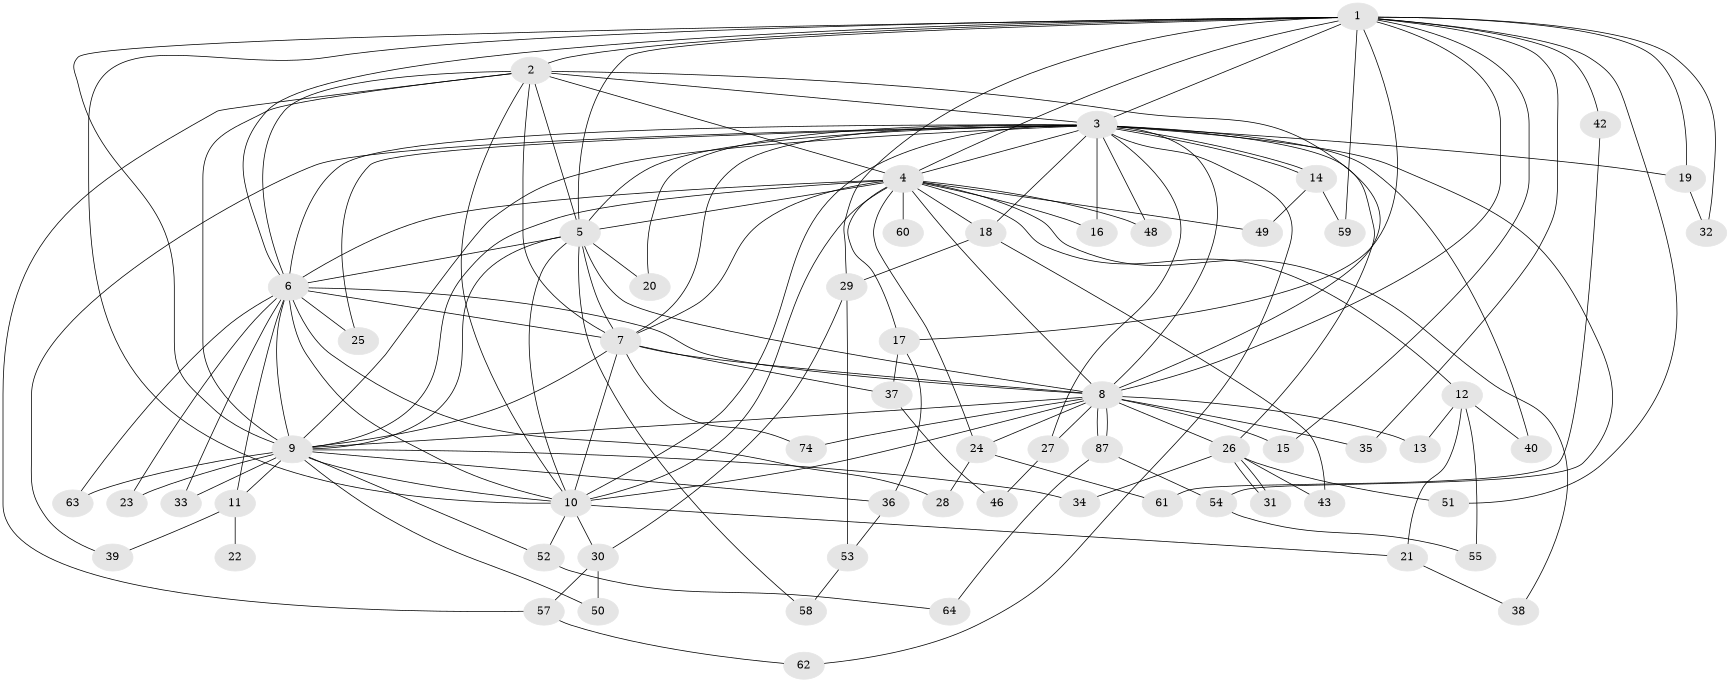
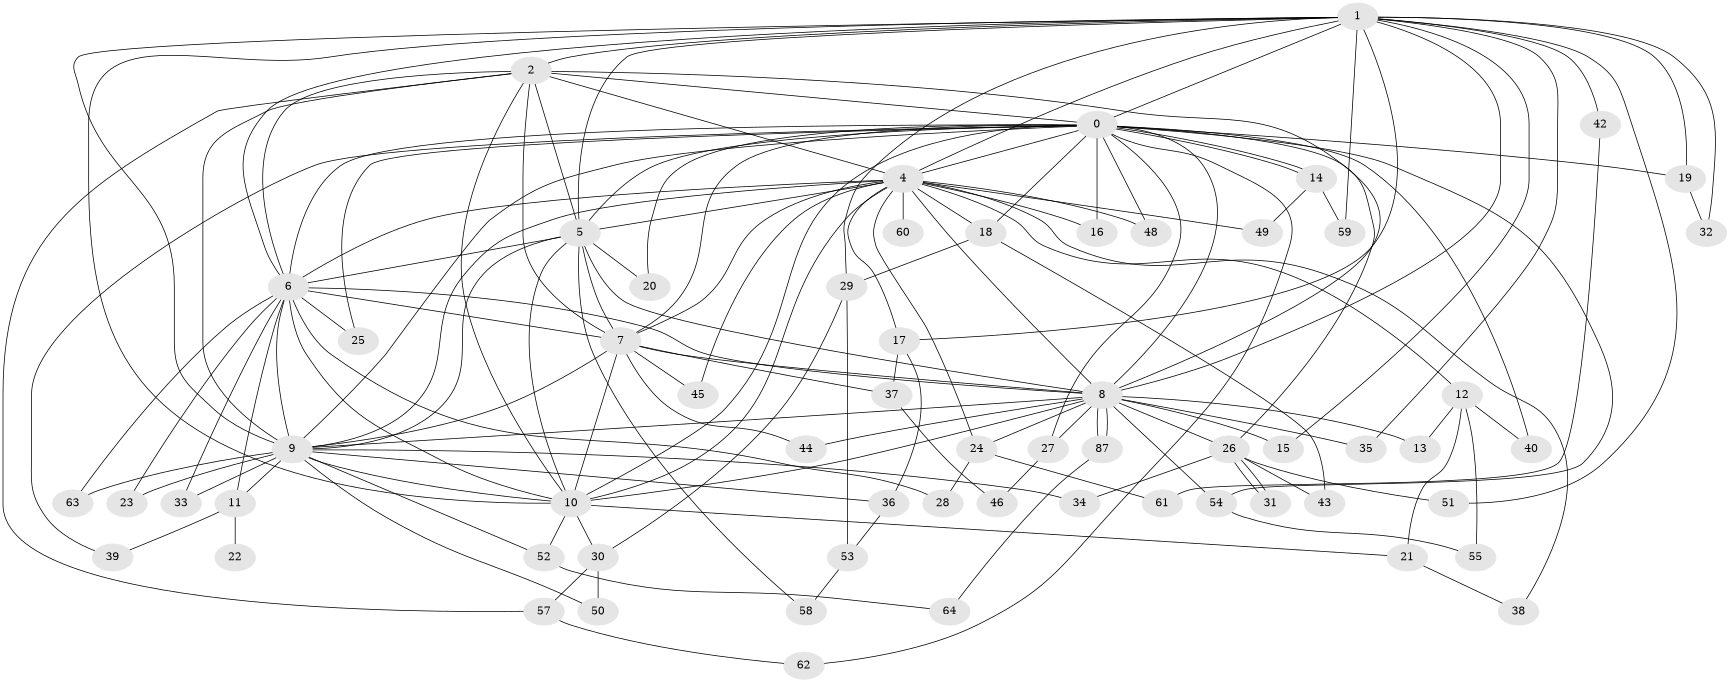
node "3": label "3" -> "0"
node "45": added
node "74": label "74" -> "44"
edge "87" -- "54": now "8" -- "54"
